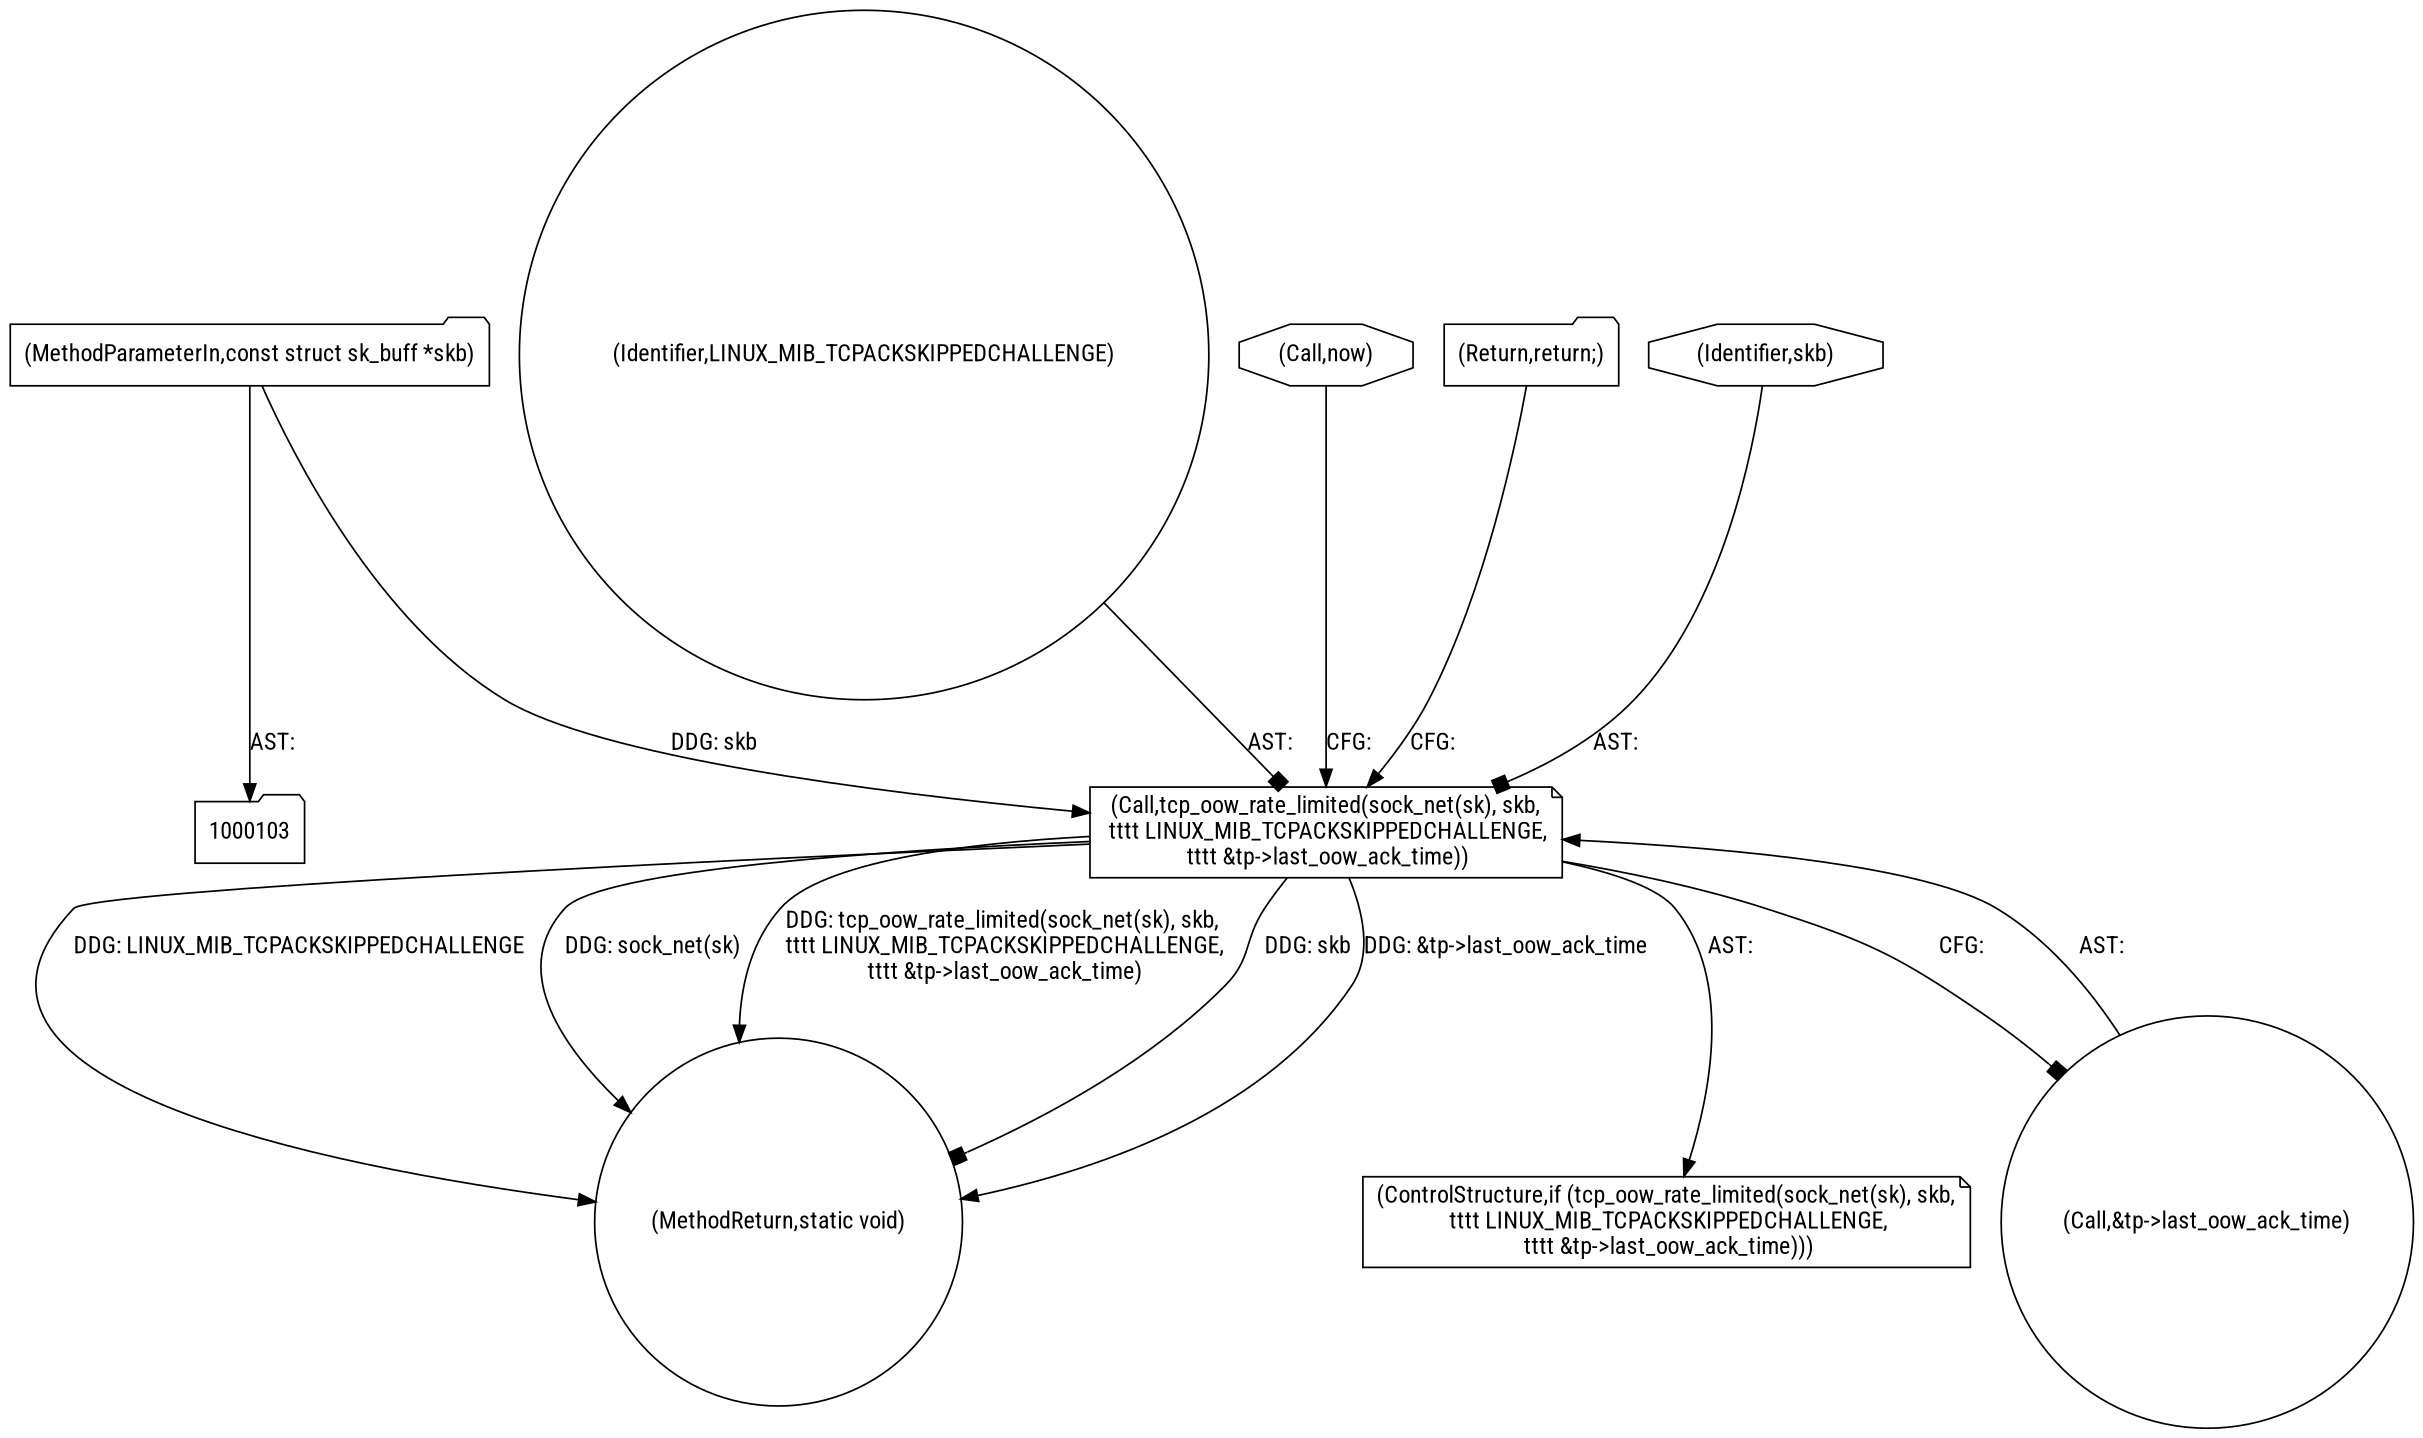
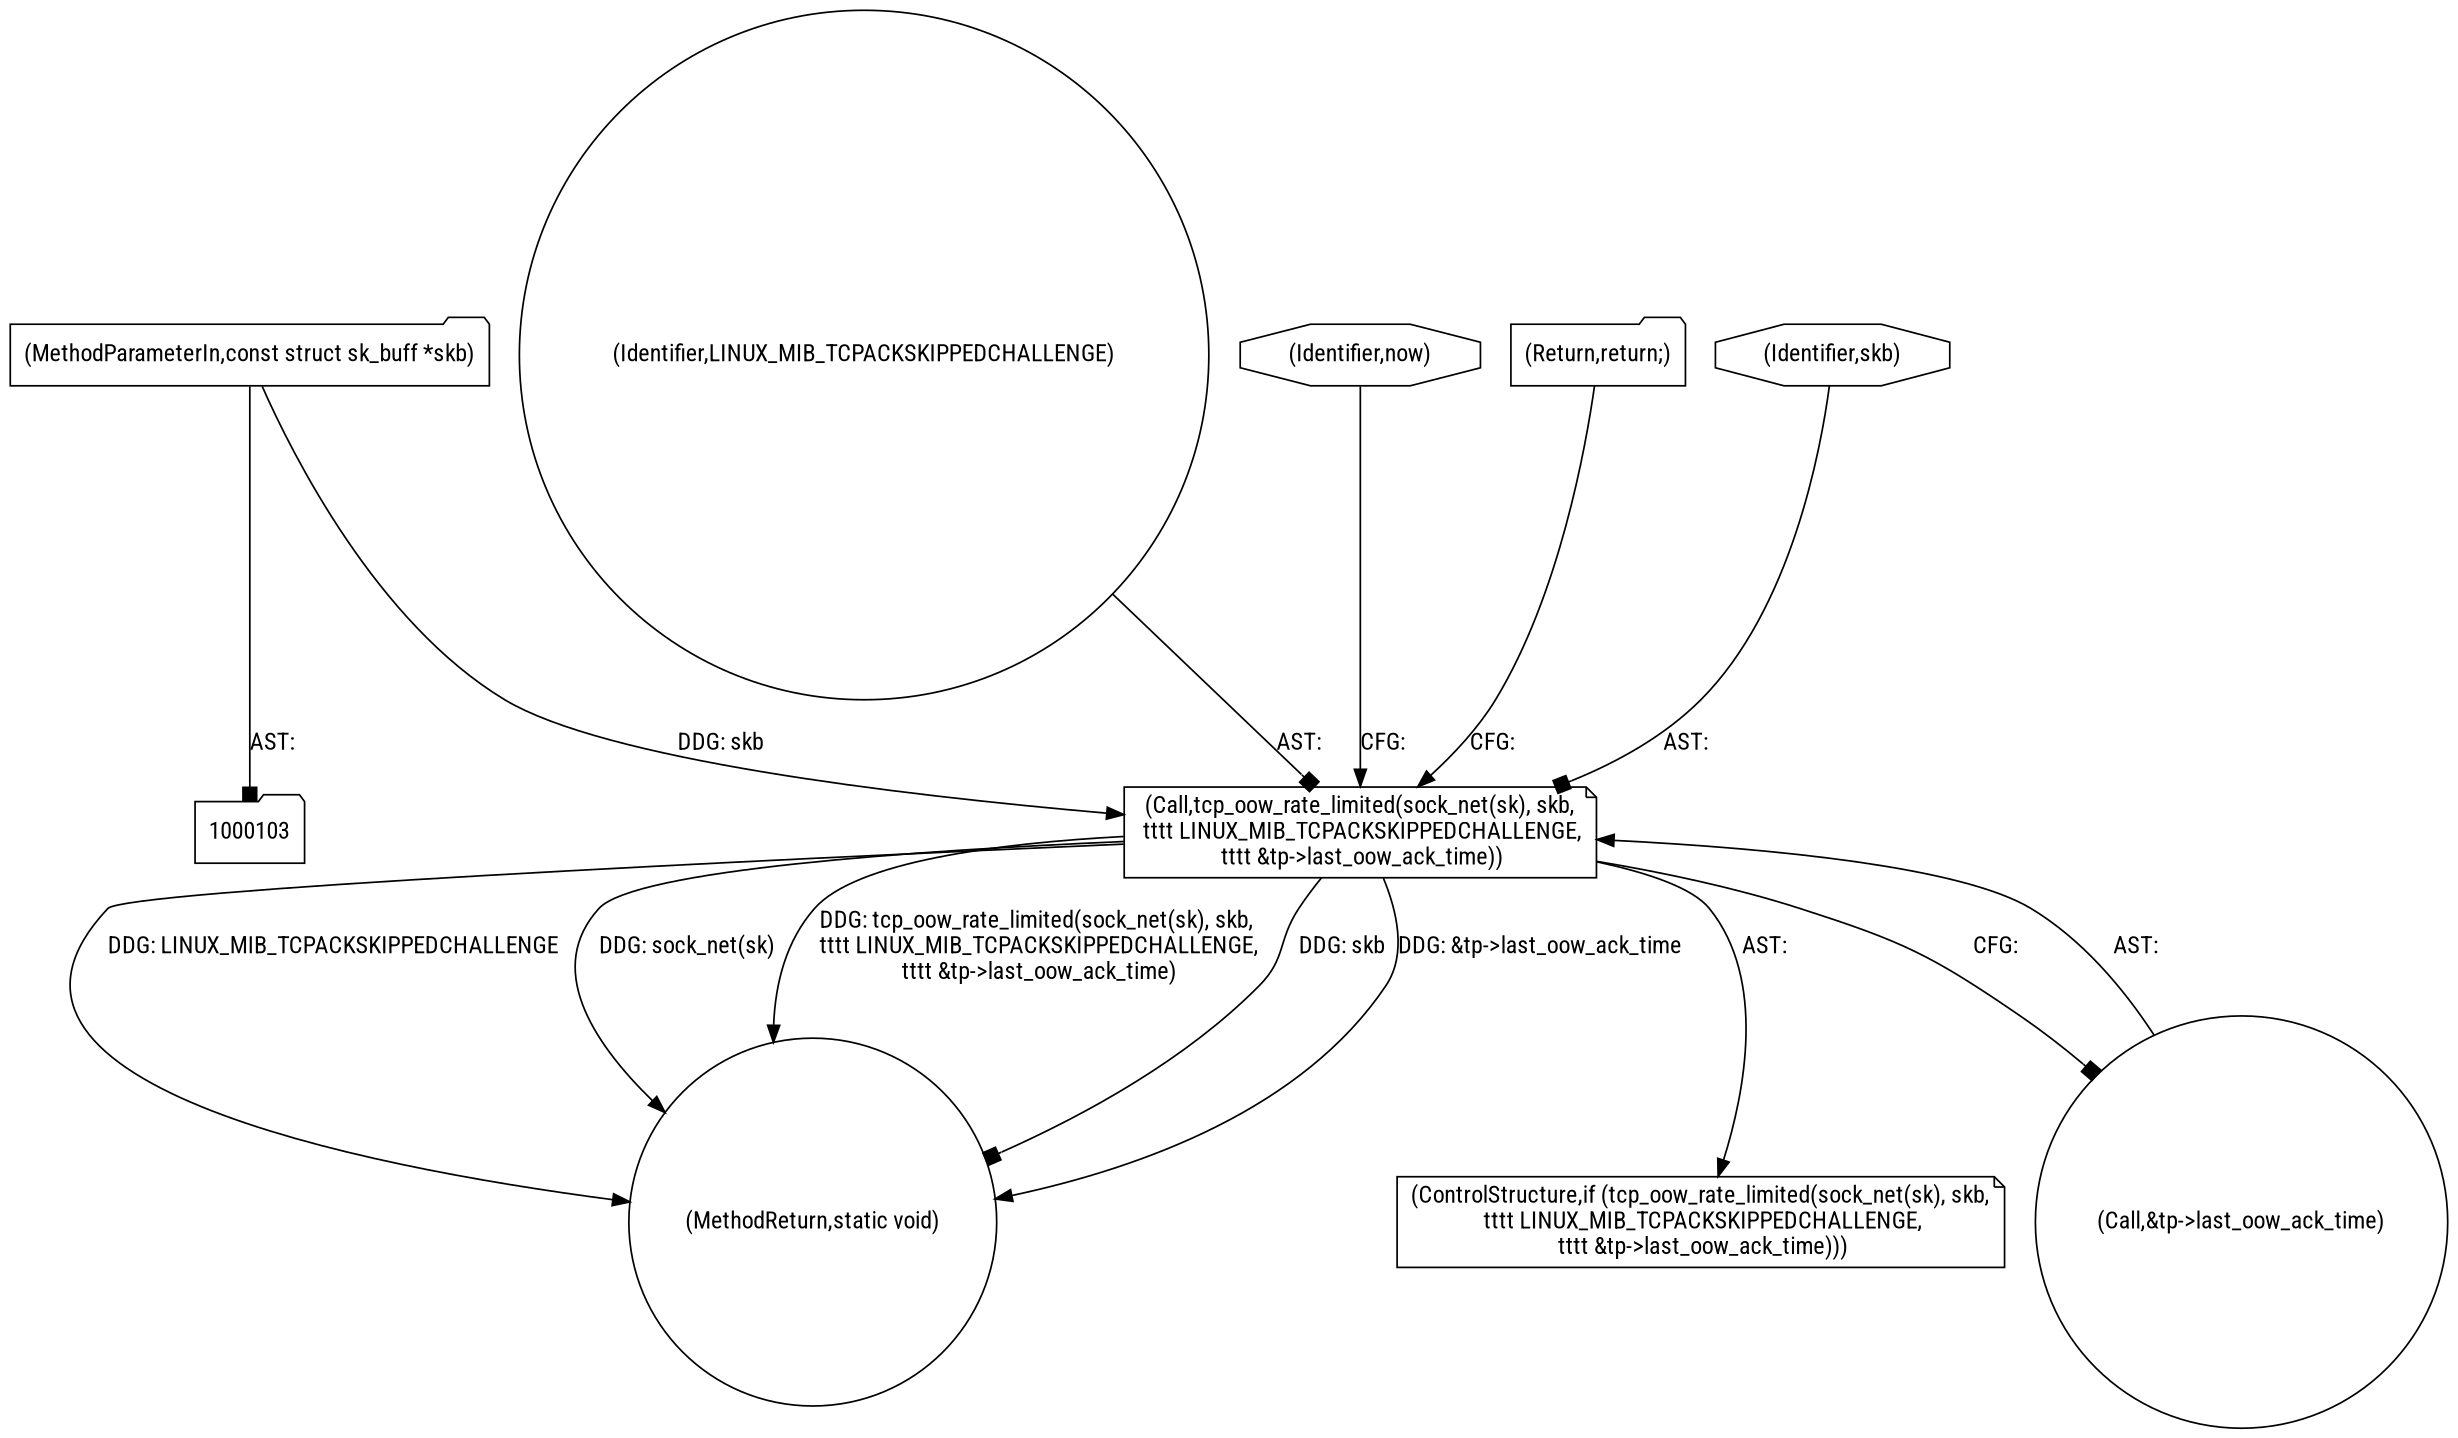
node "(Call,now)": label "(Call,now)" -> "(Identifier,now)"
edge "(MethodParameterIn,const struct sk_buff *skb)" -> "1000103": arrowhead normal -> box
